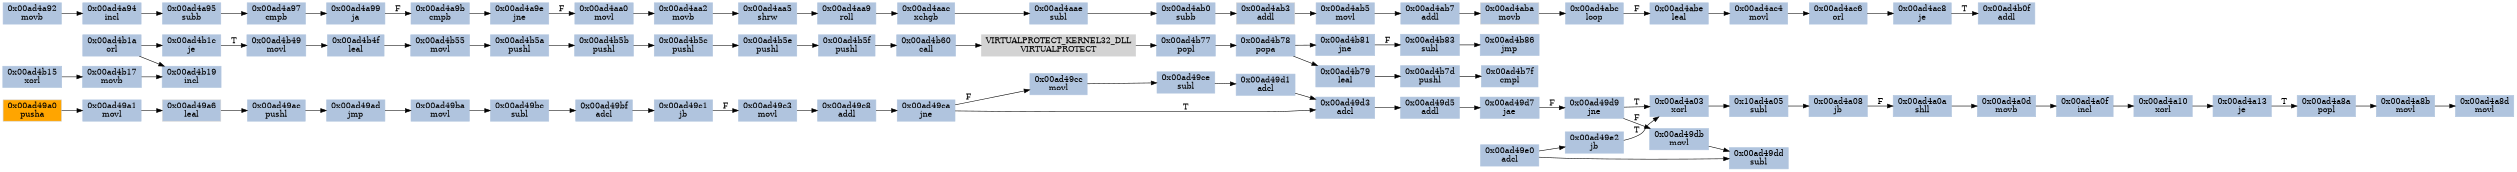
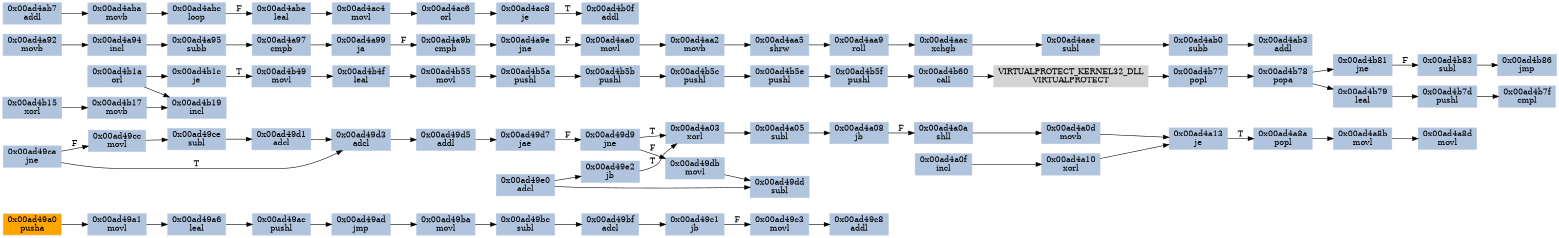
node "0x00ad4ab5 movl": removed
node "0x10ad4a05 subl": label "0x10ad4a05 subl" -> "0x00ad4a05 subl"
edge "0x00ad4a0d movb" -> "0x00ad4a0f incl": now "0x00ad4a0d movb" -> "0x00ad4a13 je"
edge "0x00ad49c8 addl" -> "0x00ad49ca jne": removed
